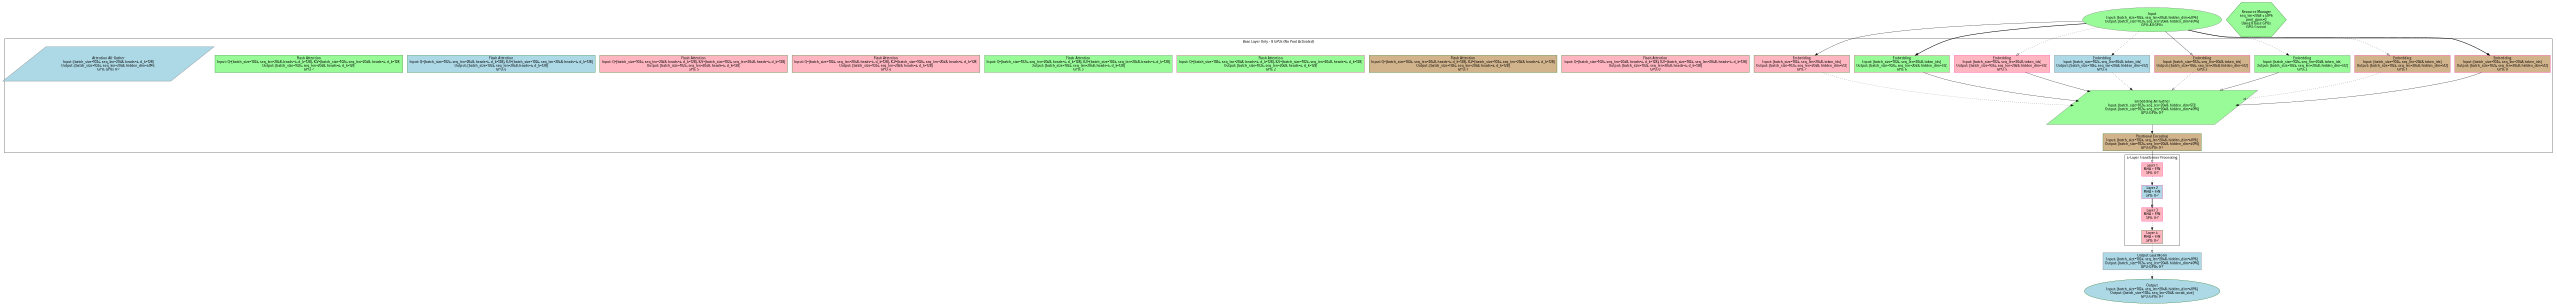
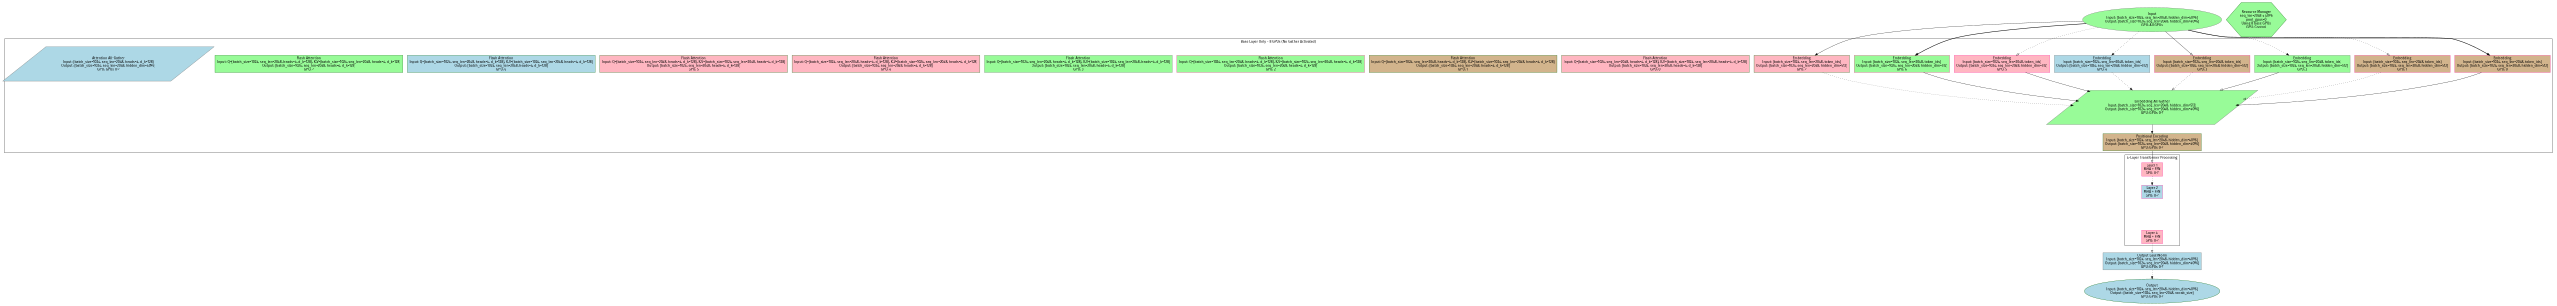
cluster "Base Layer Only - 8 GPUs (No Pool Activated)": label "Base Layer Only - 8 GPUs (No Pool Activated)" -> "Base Layer Only - 8 GPUs (No Gather Activated)"
node "Layer 3 MHA + FFN GPU: 0-7": removed
node "Layer 4 MHA + FFN GPU: 0-7": color darkgreen -> deeppink
